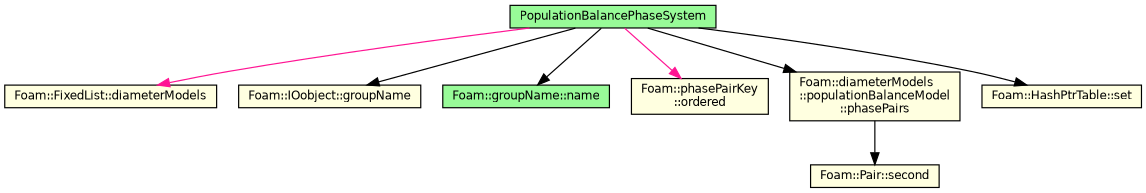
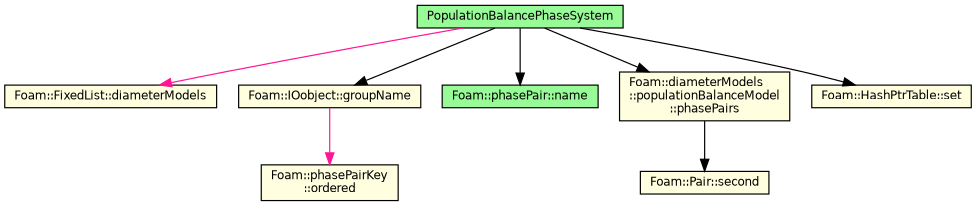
edge "PopulationBalancePhaseSystem" -> "Foam::phasePairKey ::ordered": now "Foam::IOobject::groupName" -> "Foam::phasePairKey ::ordered"
node "Foam::groupName::name": label "Foam::groupName::name" -> "Foam::phasePair::name"
